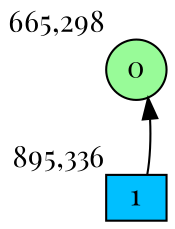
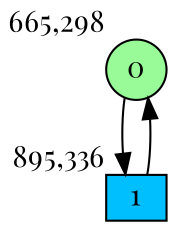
edge "0 665,298" -> "1 895,336": added
